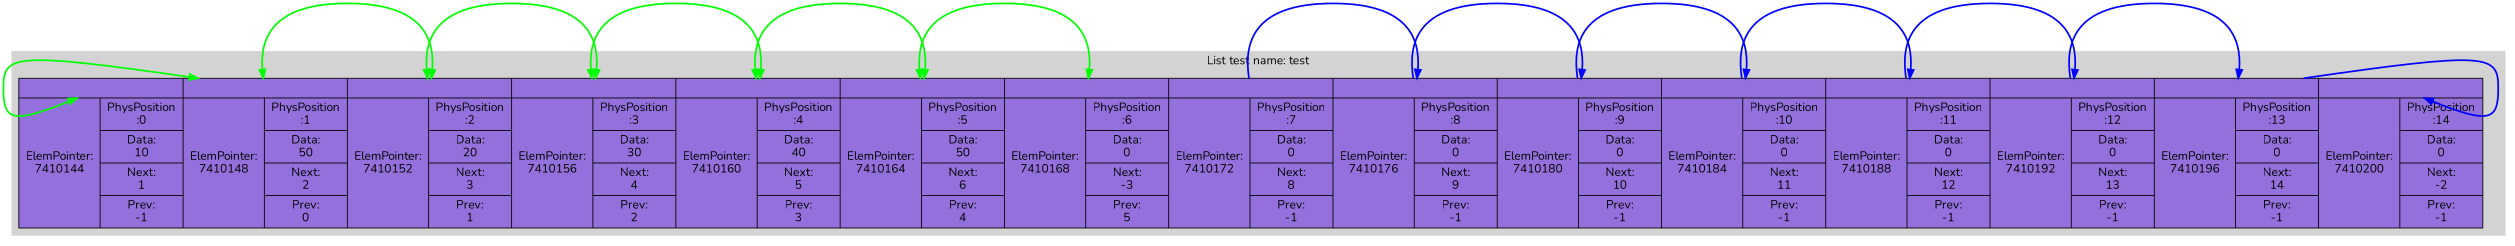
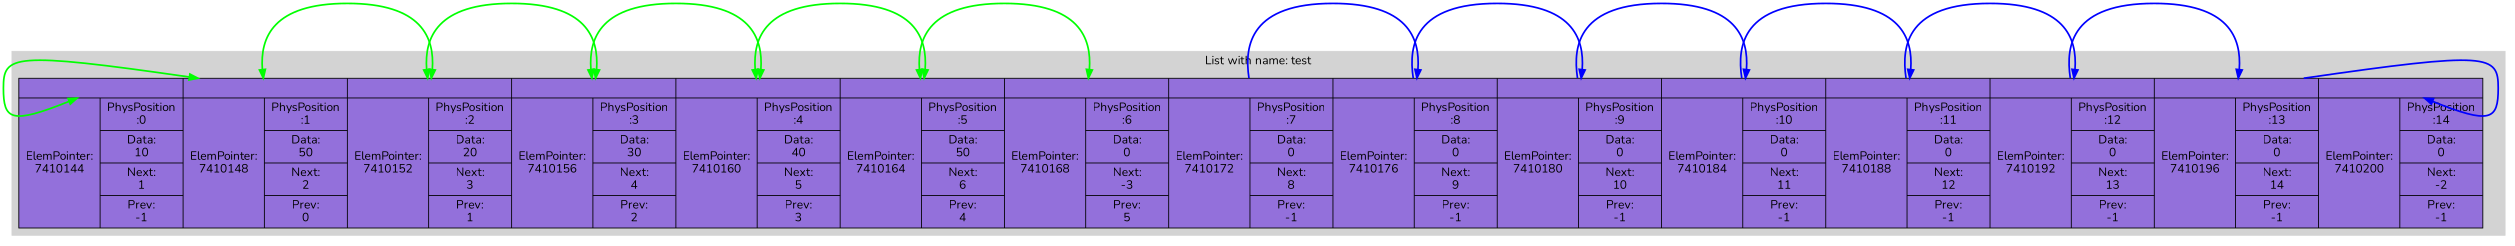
cluster "List test name: test": label "List test name: test" -> "List with name: test"
